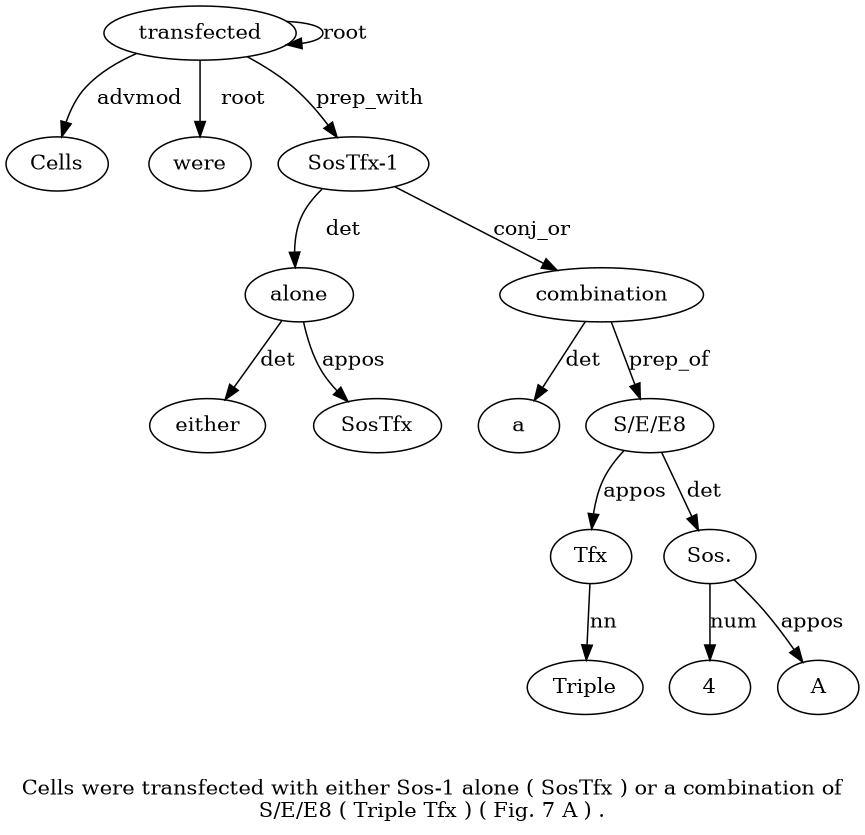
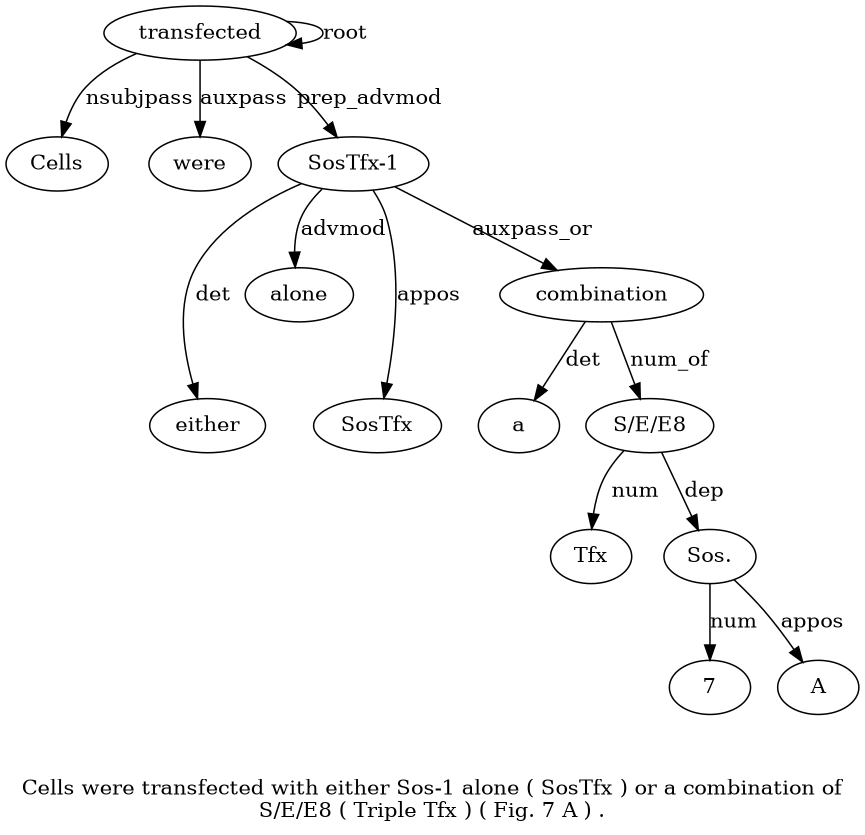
edge "transfected" -> "Cells": label "advmod" -> "nsubjpass"
edge "transfected" -> "were": label "root" -> "auxpass"
edge "transfected" -> "SosTfx-1": label "prep_with" -> "prep_advmod"
edge "SosTfx-1" -> "alone": label "det" -> "advmod"
edge "SosTfx-1" -> "combination": label "conj_or" -> "auxpass_or"
edge "alone" -> "either": now "SosTfx-1" -> "either"
edge "alone" -> "SosTfx": now "SosTfx-1" -> "SosTfx"
edge "combination" -> "S/E/E8": label "prep_of" -> "num_of"
edge "S/E/E8" -> "Tfx": label "appos" -> "num"
edge "S/E/E8" -> "Sos.": label "det" -> "dep"
node "Triple": removed
node "4": label "4" -> "7"
